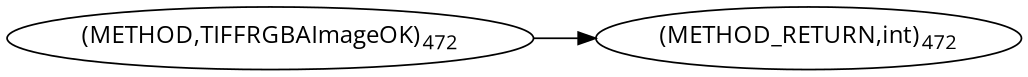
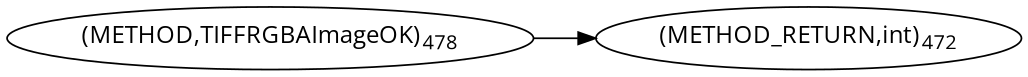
node "(METHOD,TIFFRGBAImageOK)": text "472" -> "478"
